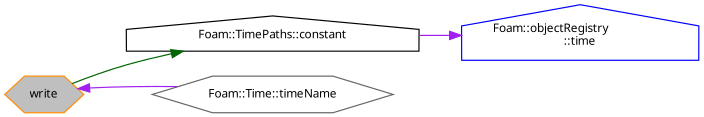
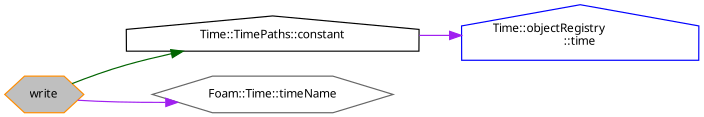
node "Foam::TimePaths::constant": label "Foam::TimePaths::constant" -> "Time::TimePaths::constant"
node "Foam::objectRegistry ::time": label "Foam::objectRegistry ::time" -> "Time::objectRegistry ::time"
edge "Foam::Time::timeName" -> "write": reversed
